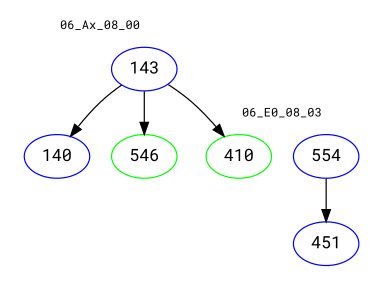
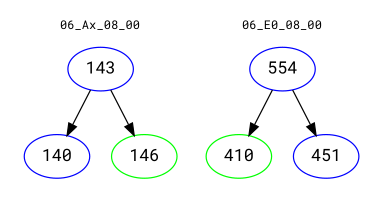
cluster "06_E0_08_03": label "06_E0_08_03" -> "06_E0_08_00"
edge "143" -> "410": now "554" -> "410"
node "546": label "546" -> "146"
